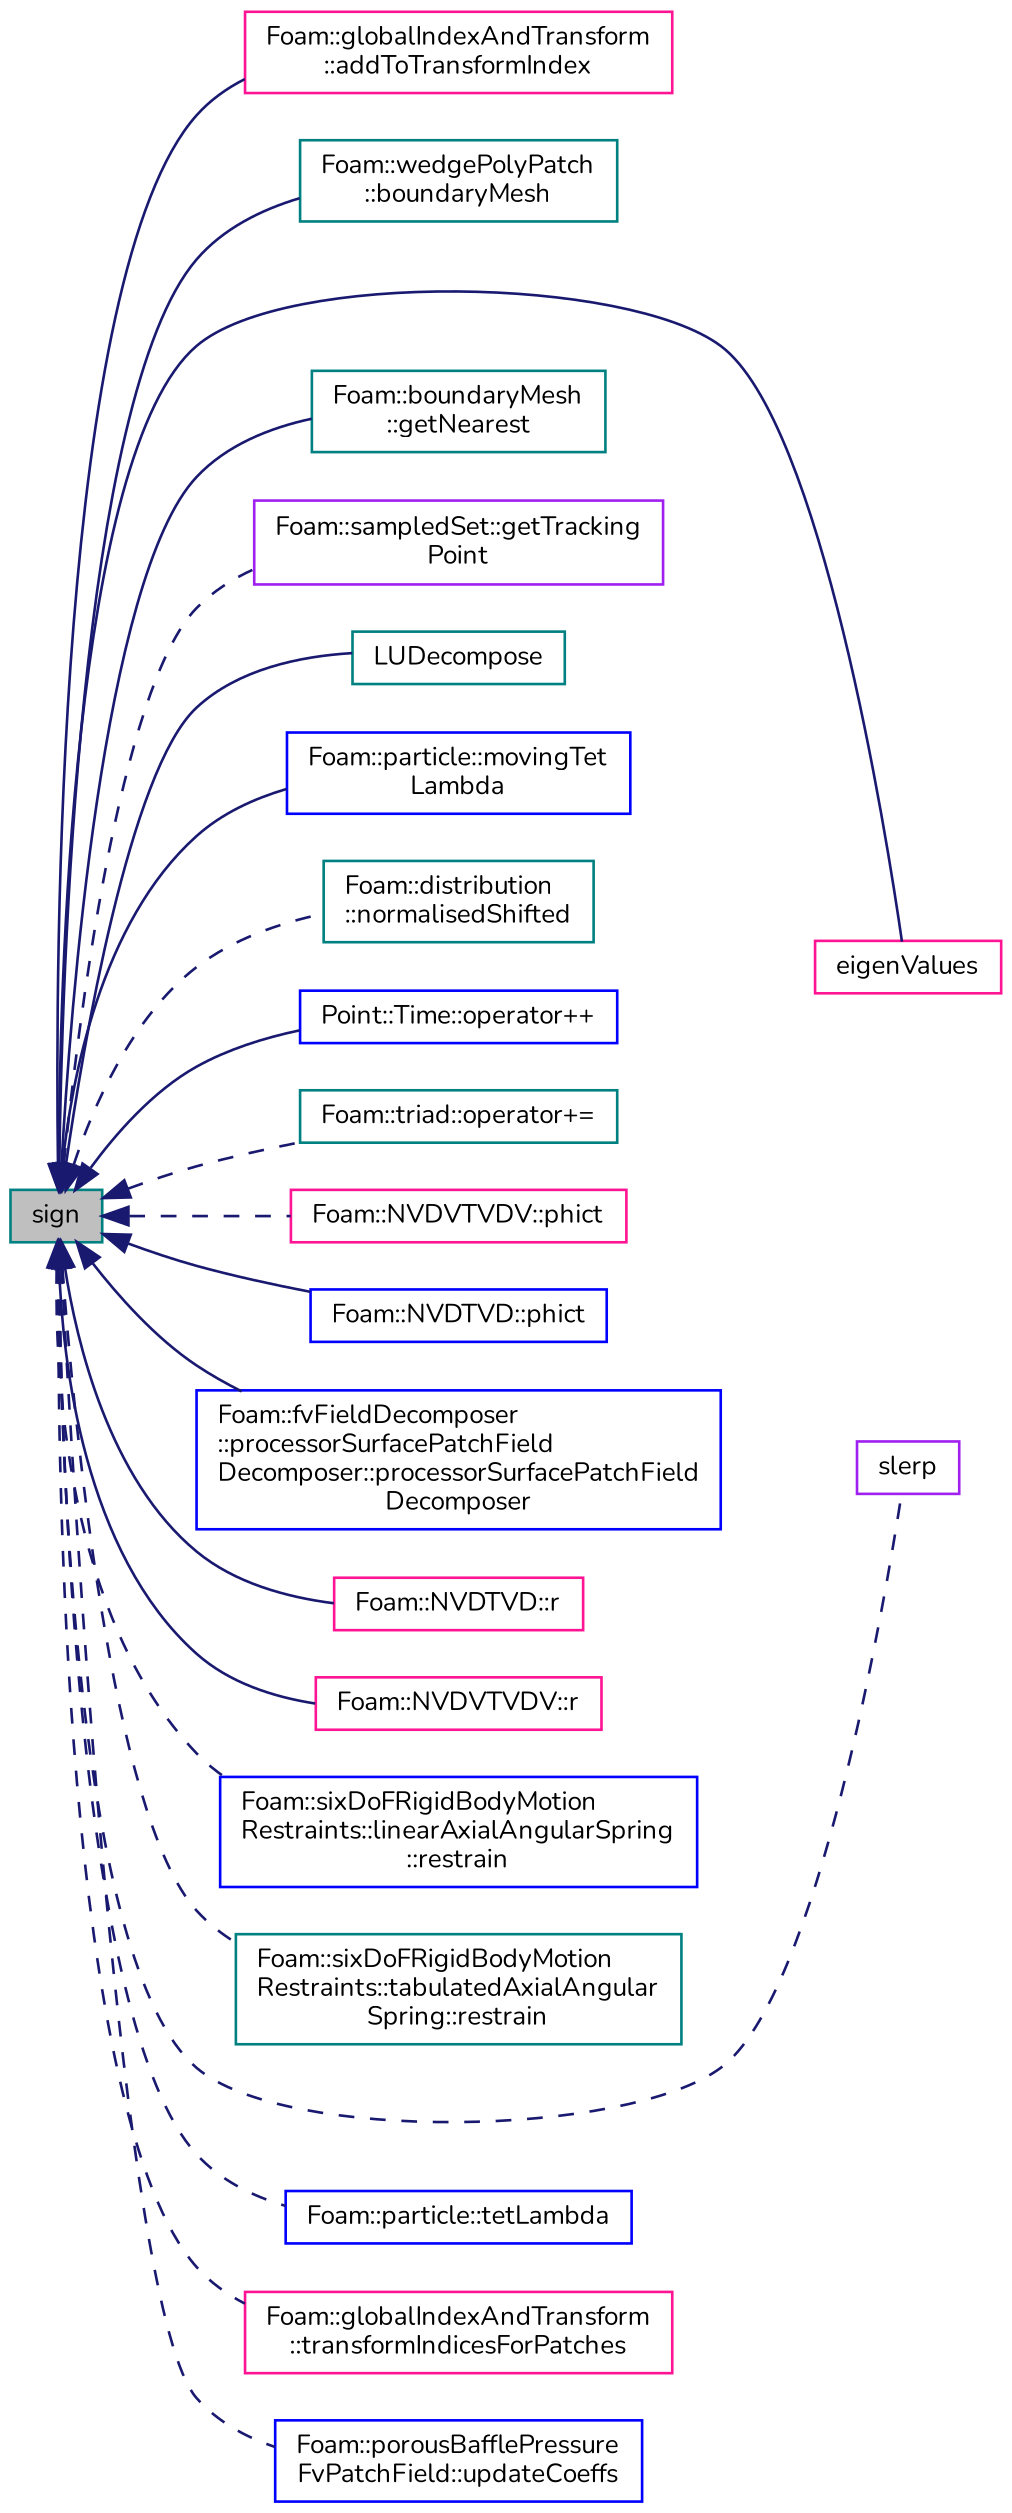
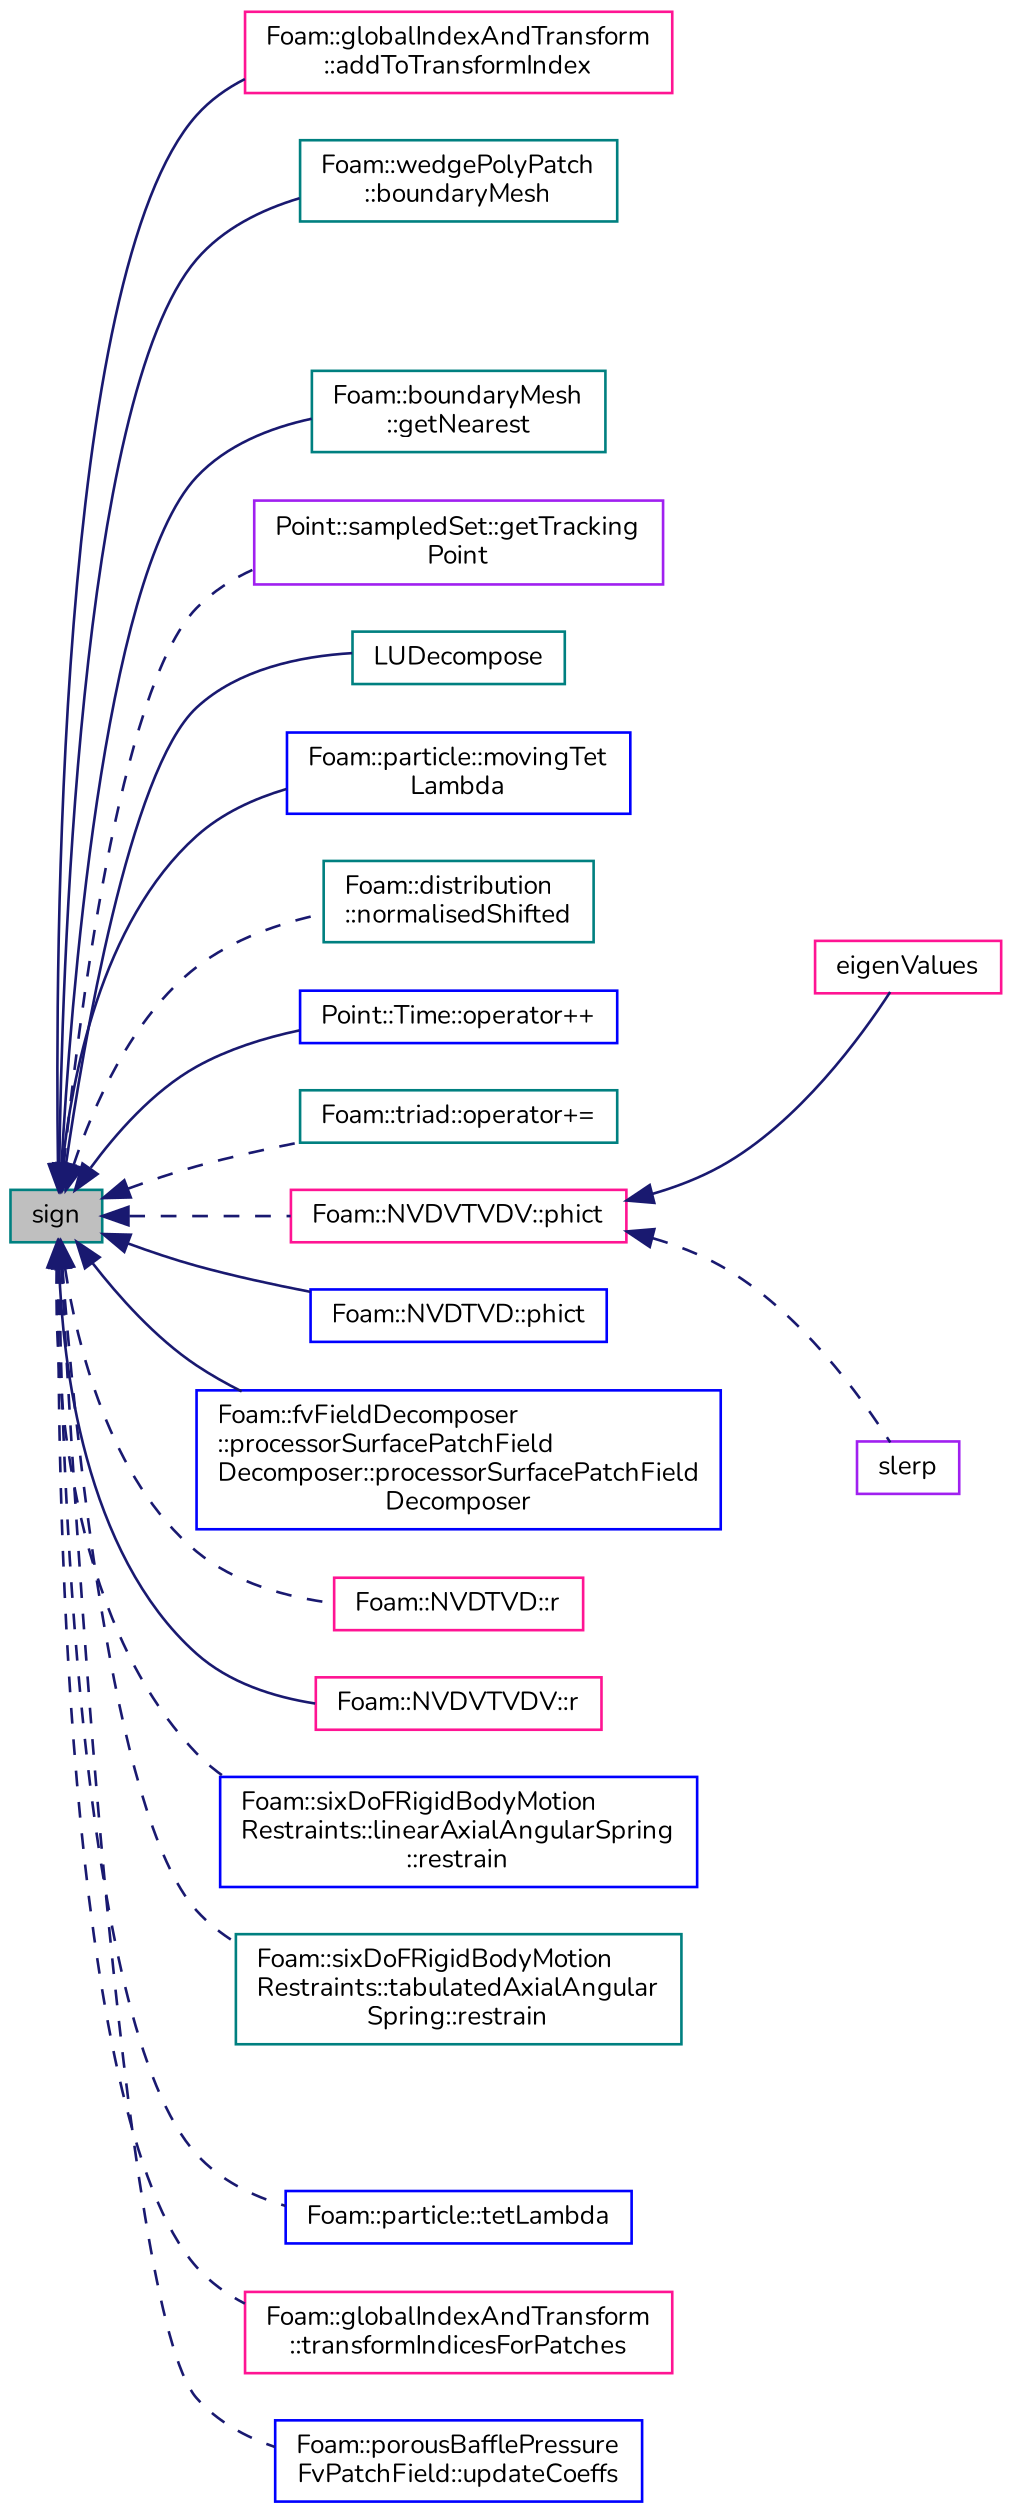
edge "eigenValues" -> "sign": now "eigenValues" -> "Foam::NVDVTVDV::phict"
node "Foam::sampledSet::getTracking Point": label "Foam::sampledSet::getTracking Point" -> "Point::sampledSet::getTracking Point"
edge "Foam::NVDTVD::r" -> "sign": style solid -> dashed
edge "slerp" -> "sign": now "slerp" -> "Foam::NVDVTVDV::phict"
